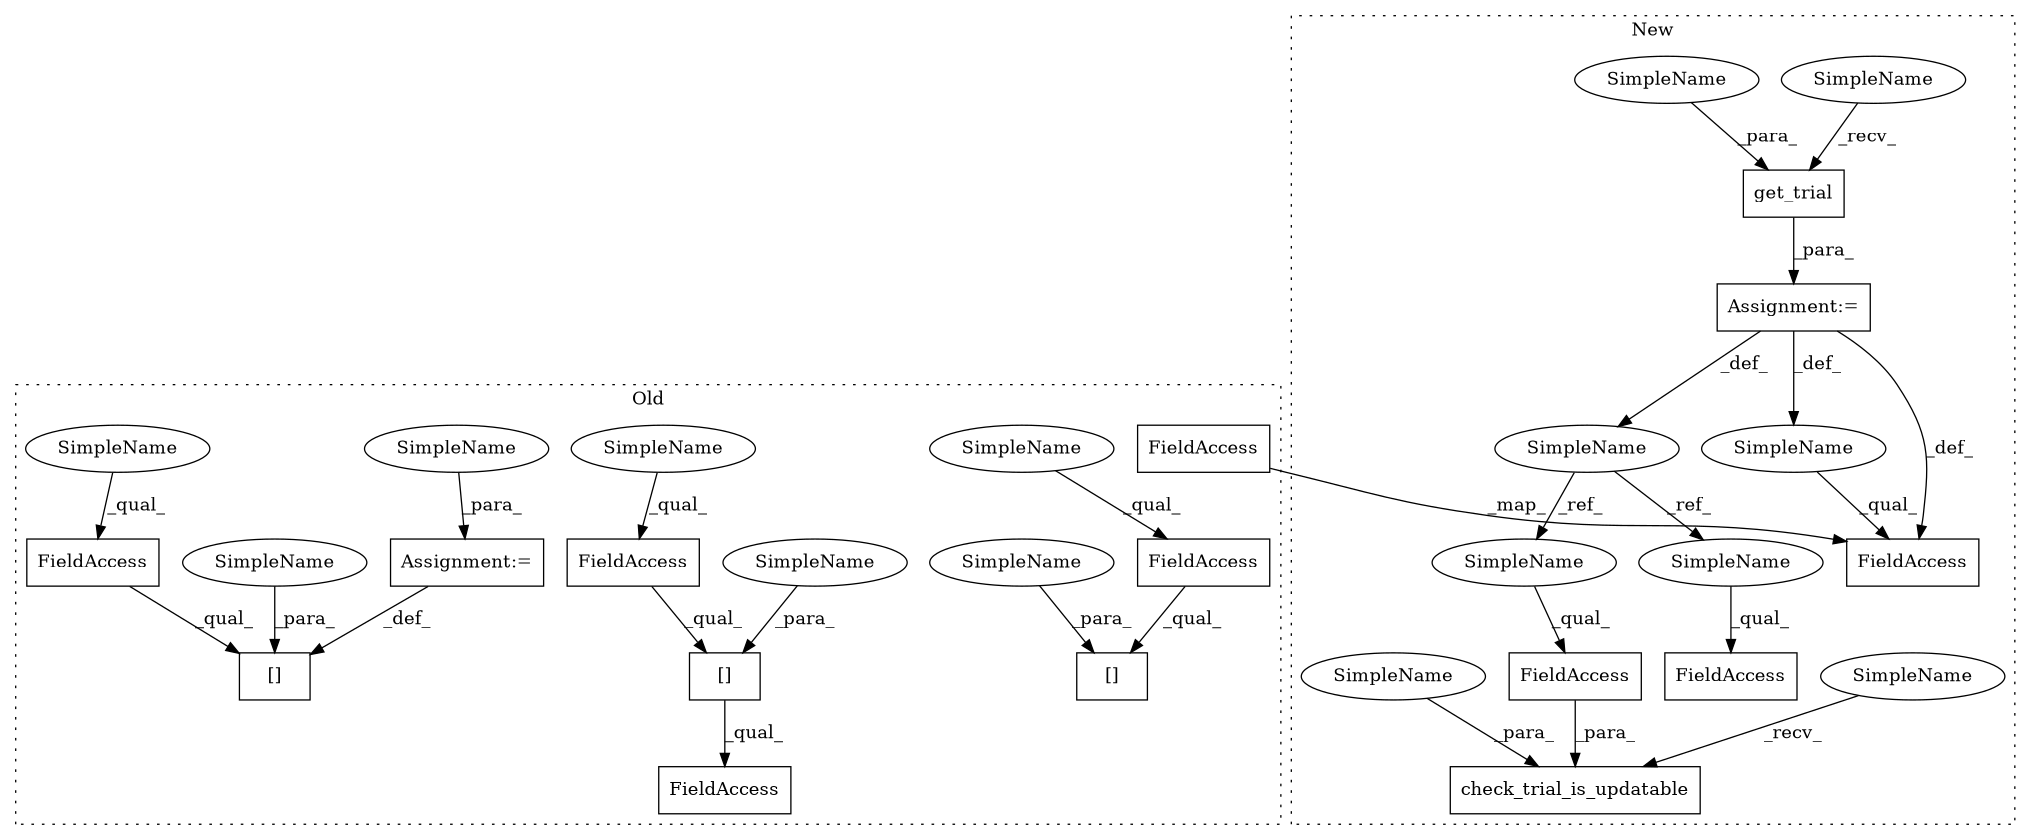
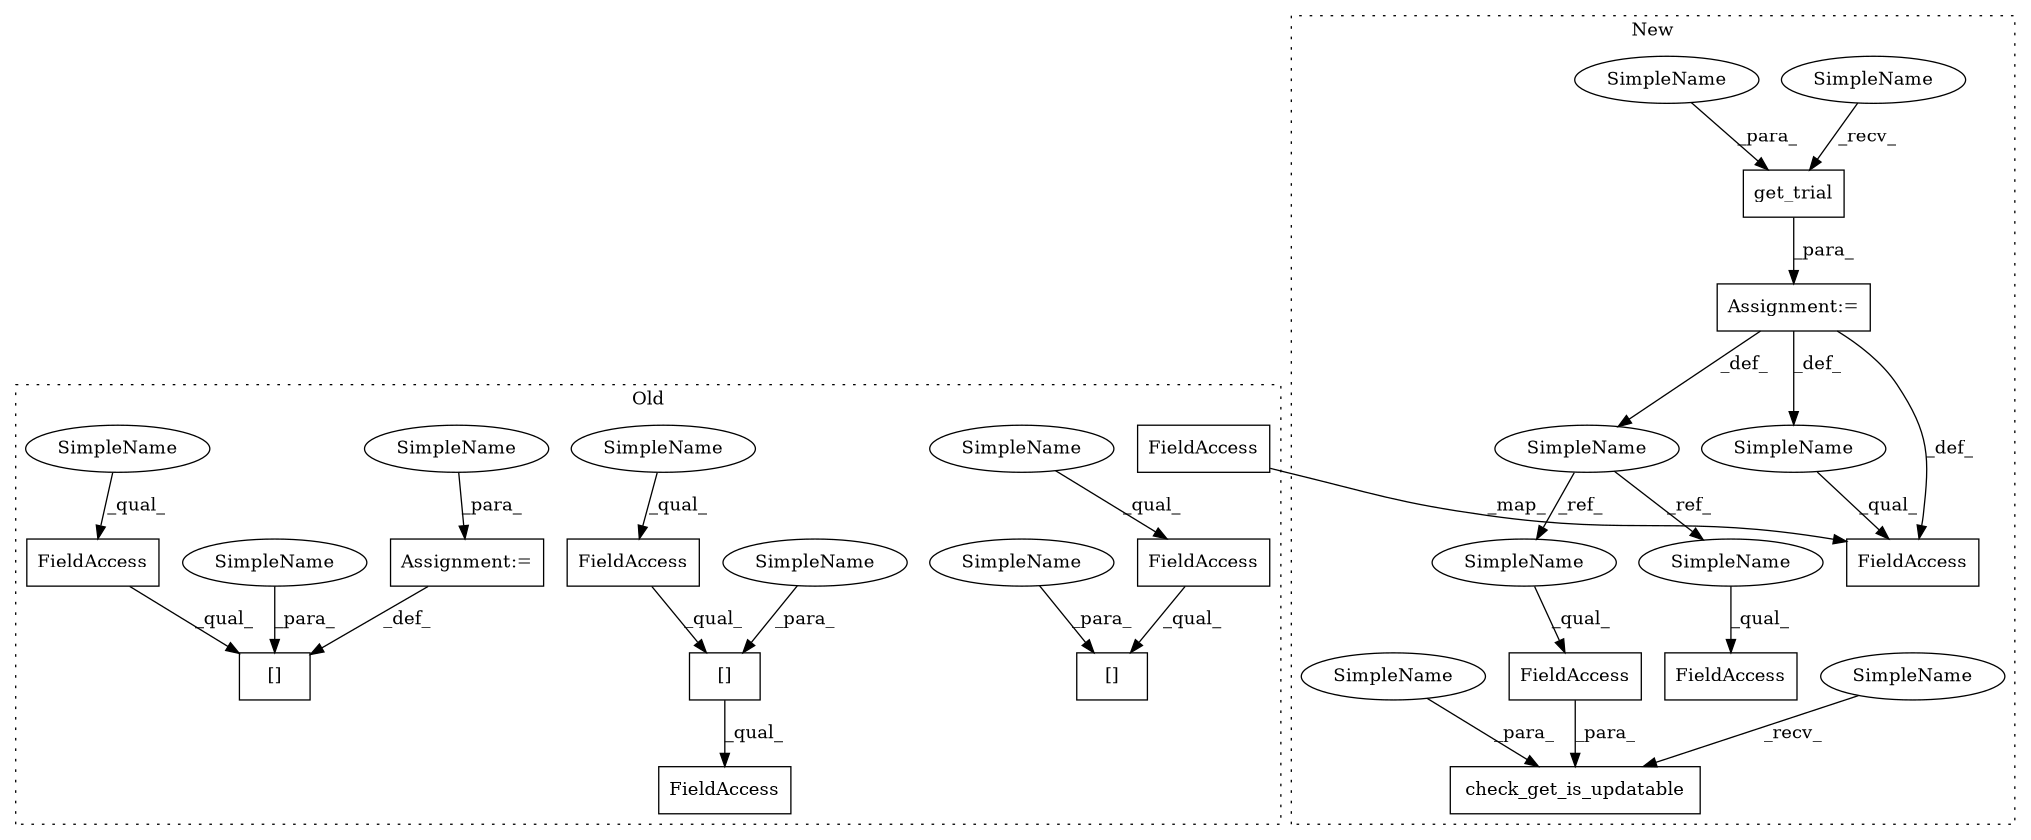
node "check_trial_is_updatable": label "check_trial_is_updatable" -> "check_get_is_updatable"
